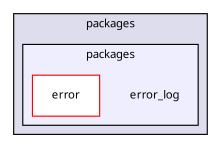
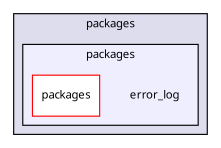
node "error": label "error" -> "packages"
